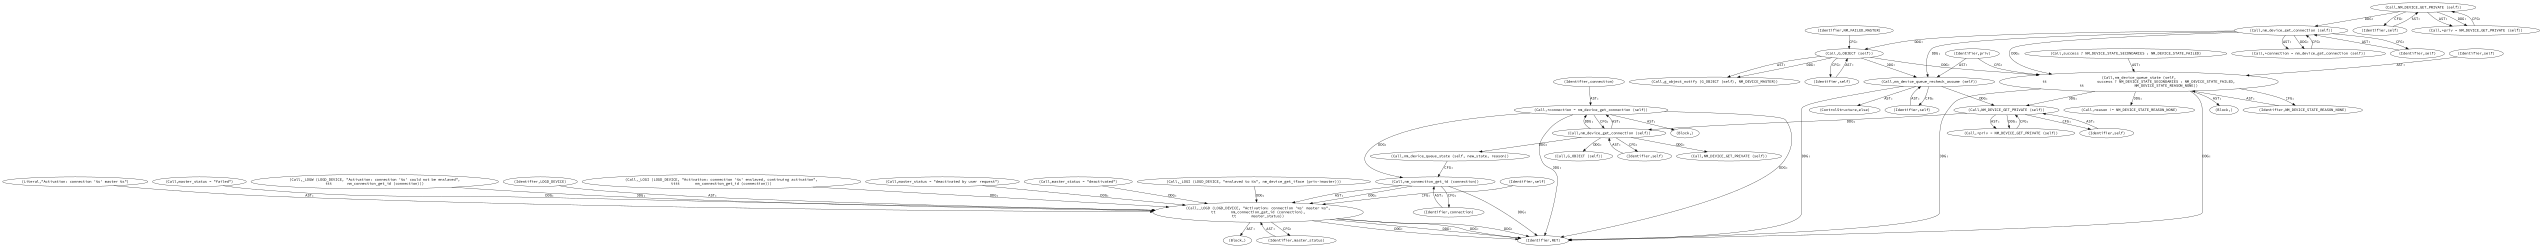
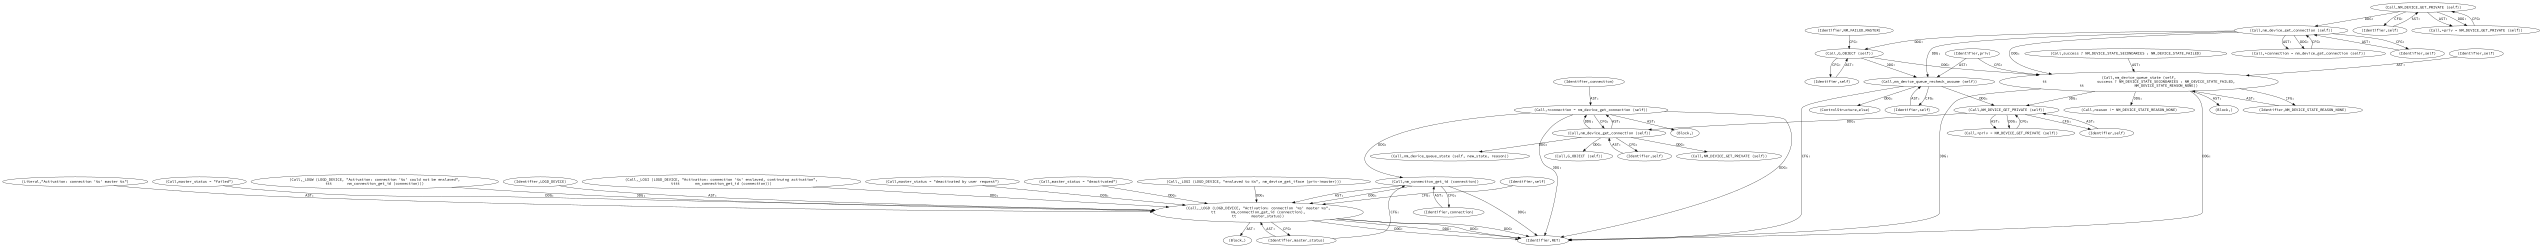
node "(Call,g_object_notify (G_OBJECT (self), NM_DEVICE_MASTER))": removed
edge "(Call,nm_device_queue_recheck_assume (self))" -> "(ControlStructure,else)": label "AST: " -> "DDG: "
edge "(Call,nm_device_queue_recheck_assume (self))" -> "(Identifier,RET)": label "DDG: " -> "CFG: "
edge "(Call,nm_device_queue_state (self, new_state, reason))" -> "(Call,nm_connection_get_id (connection))": now "(Identifier,master_status)" -> "(Call,nm_connection_get_id (connection))"
